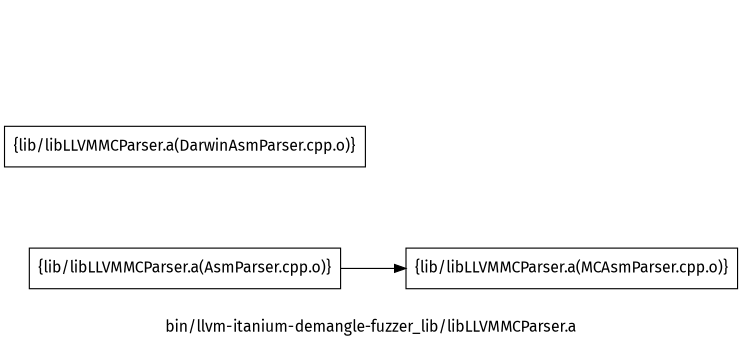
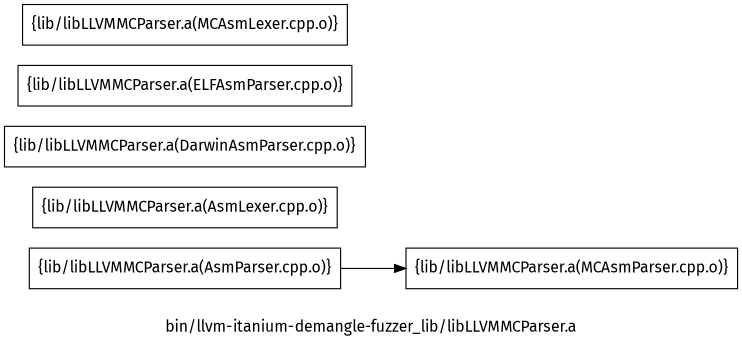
node "{lib/libLLVMMCParser.a(MCAsmLexer.cpp.o)}": added
node "{lib/libLLVMMCParser.a(ELFAsmParser.cpp.o)}": added
node "{lib/libLLVMMCParser.a(AsmLexer.cpp.o)}": added
